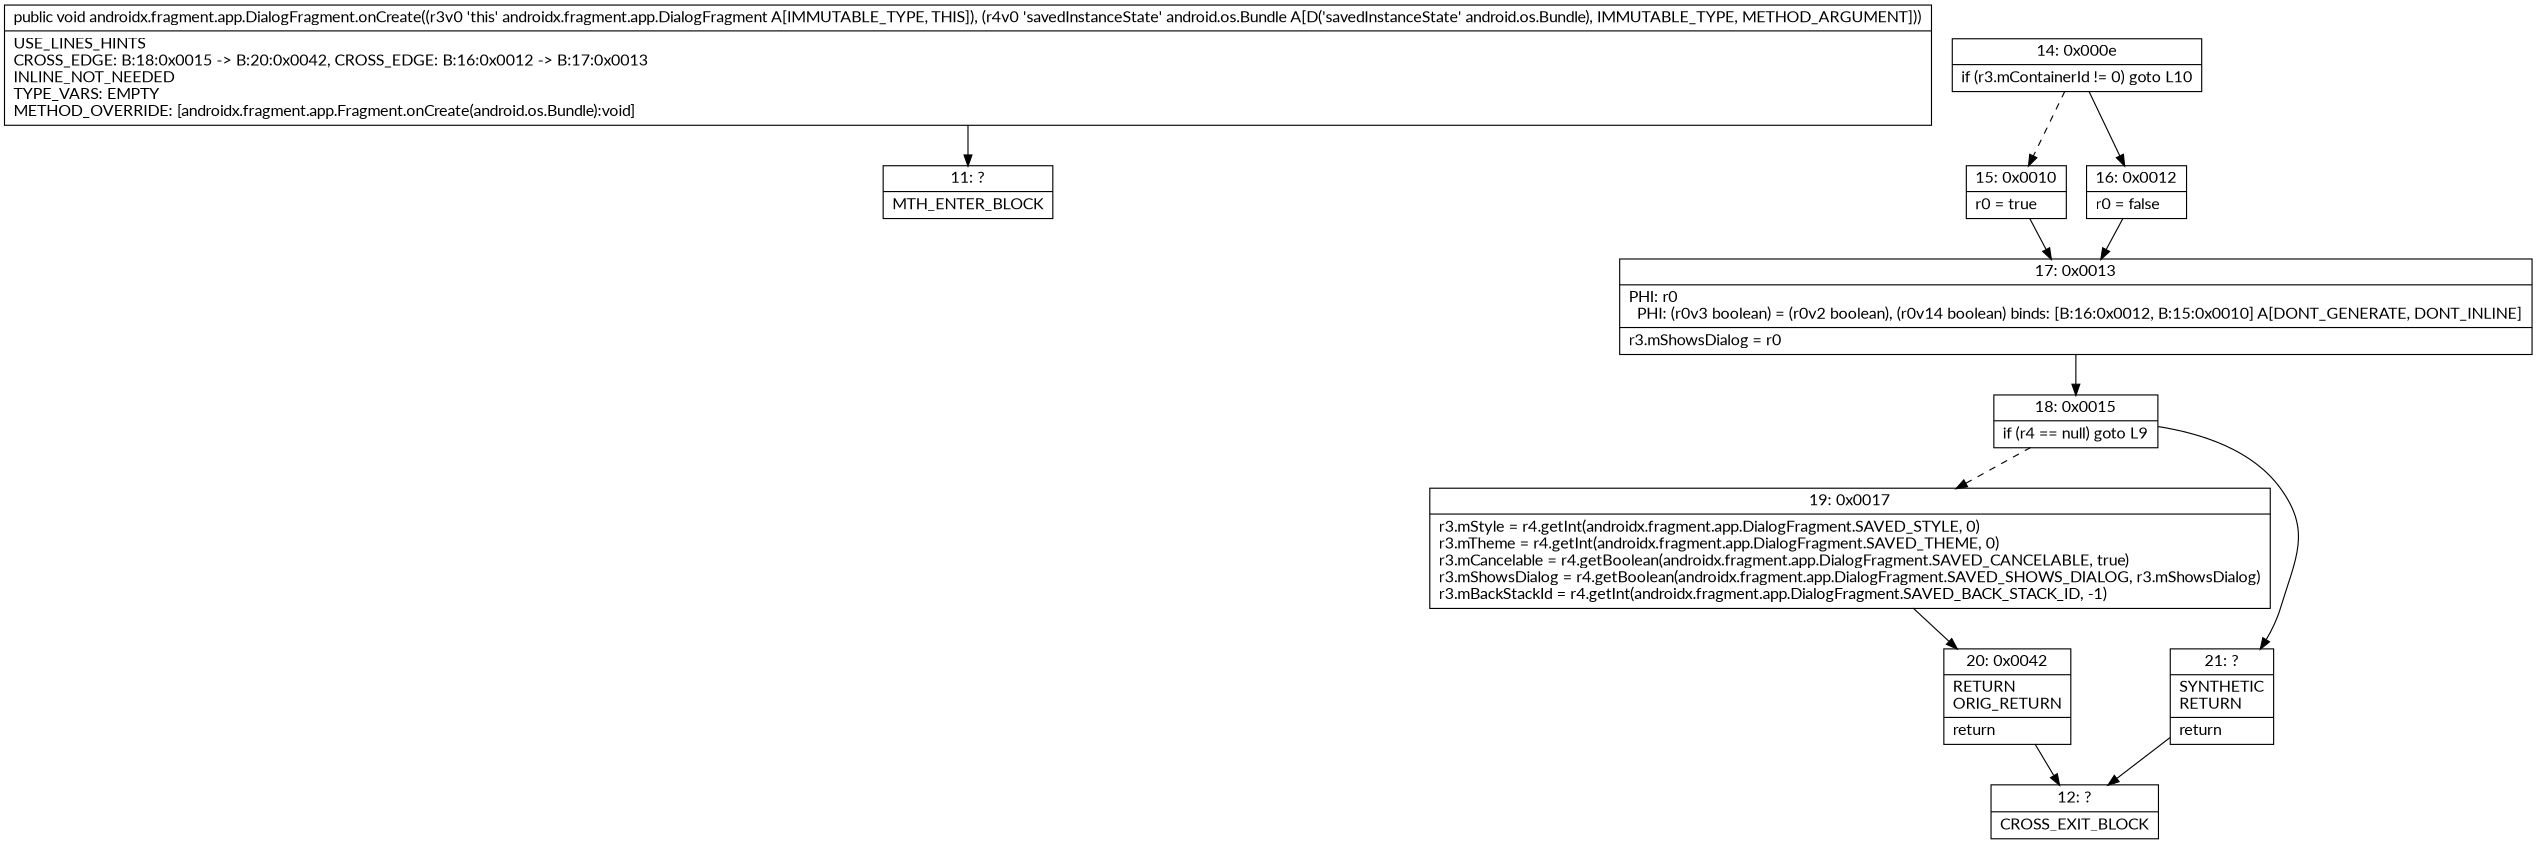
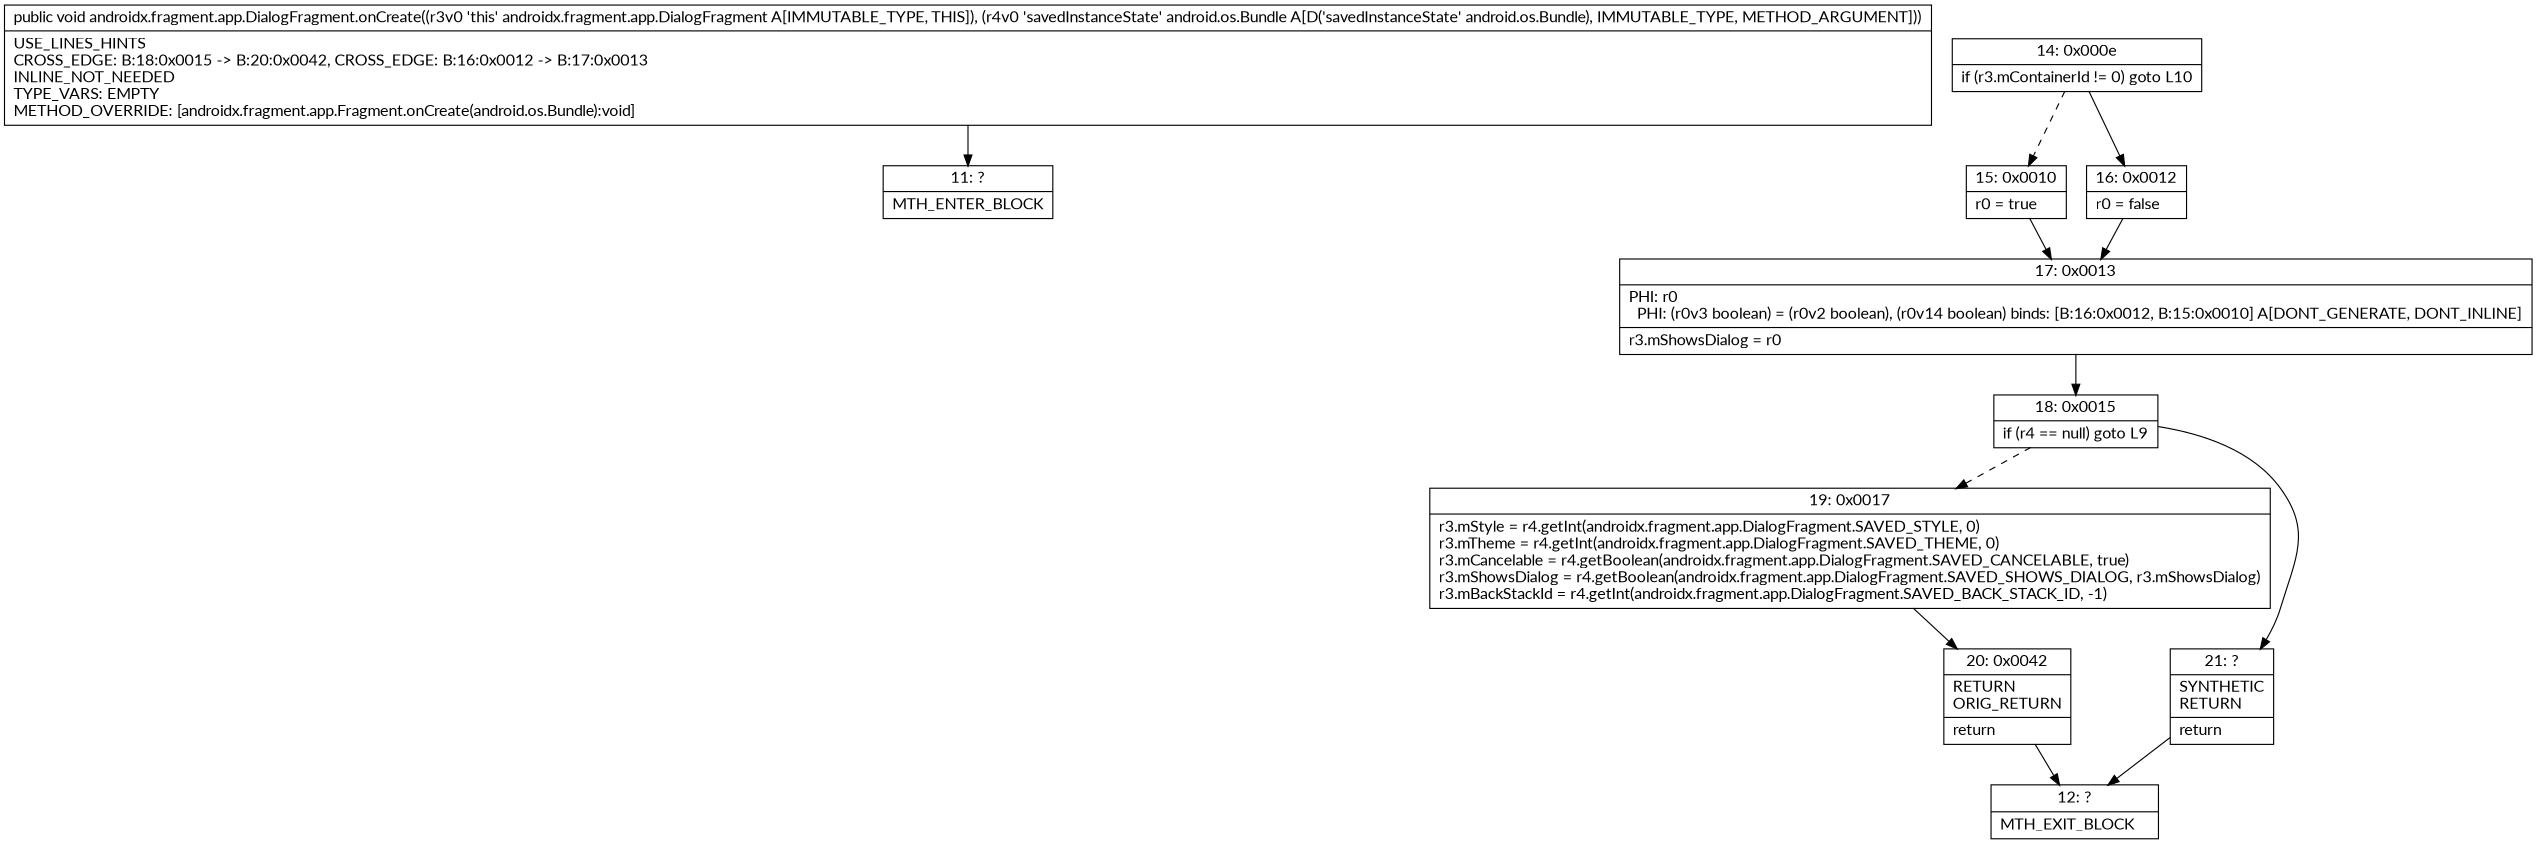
node "12: ?": text "CROSS_EXIT_BLOCK" -> "MTH_EXIT_BLOCK"
